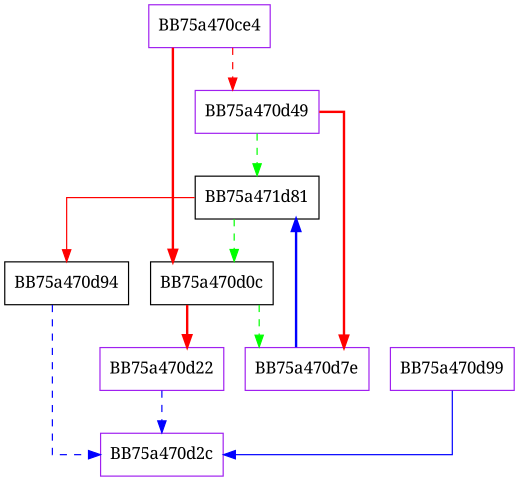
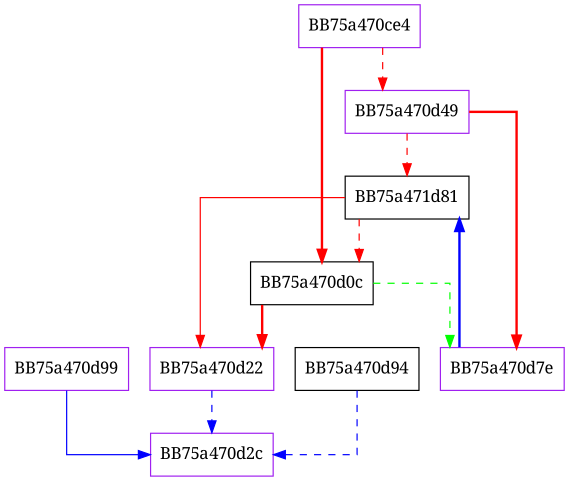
edge "BB75a470d49" -> "BB75a471d81": color green -> red
edge "BB75a471d81" -> "BB75a470d94": now "BB75a471d81" -> "BB75a470d22"
edge "BB75a471d81" -> "BB75a470d0c": color green -> red
